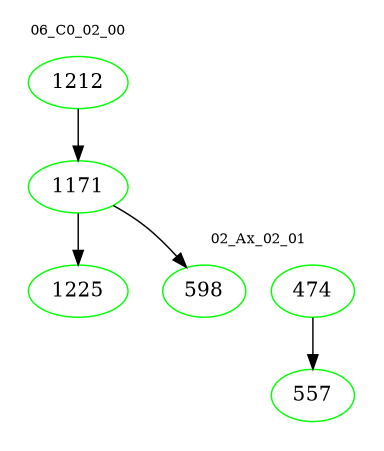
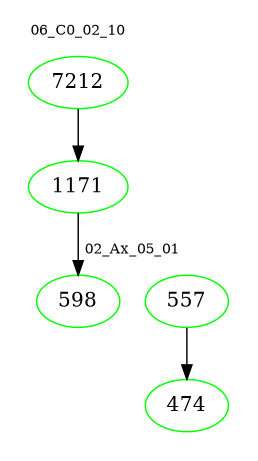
cluster "06_C0_02_00": label "06_C0_02_00" -> "06_C0_02_10"
node "1212": label "1212" -> "7212"
cluster "02_Ax_02_01": label "02_Ax_02_01" -> "02_Ax_05_01"
node "1225": removed
edge "474" -> "557": reversed
